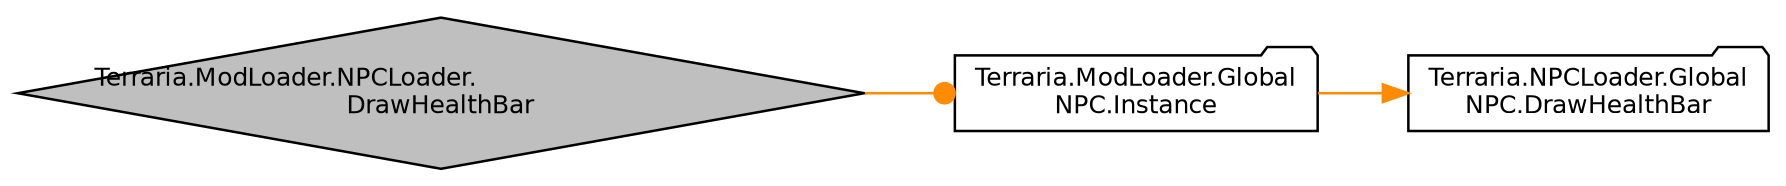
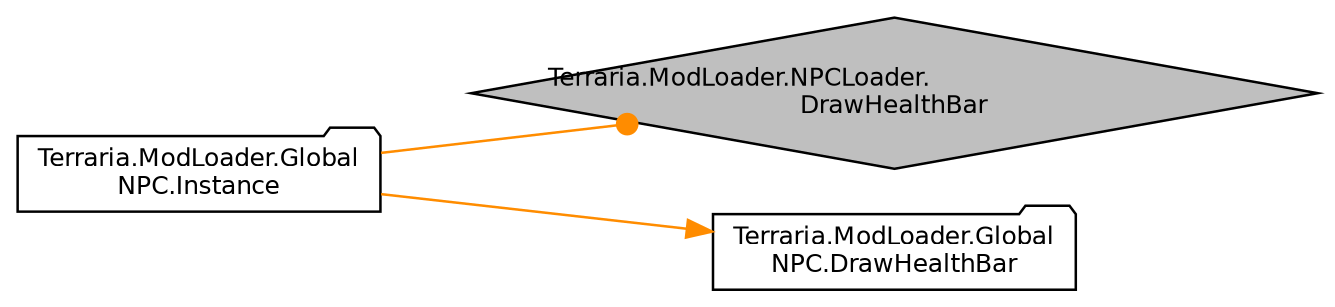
edge "Terraria.ModLoader.NPCLoader. DrawHealthBar" -> "Terraria.ModLoader.Global NPC.Instance": reversed
node "Terraria.NPCLoader.Global NPC.DrawHealthBar": label "Terraria.NPCLoader.Global NPC.DrawHealthBar" -> "Terraria.ModLoader.Global NPC.DrawHealthBar"
